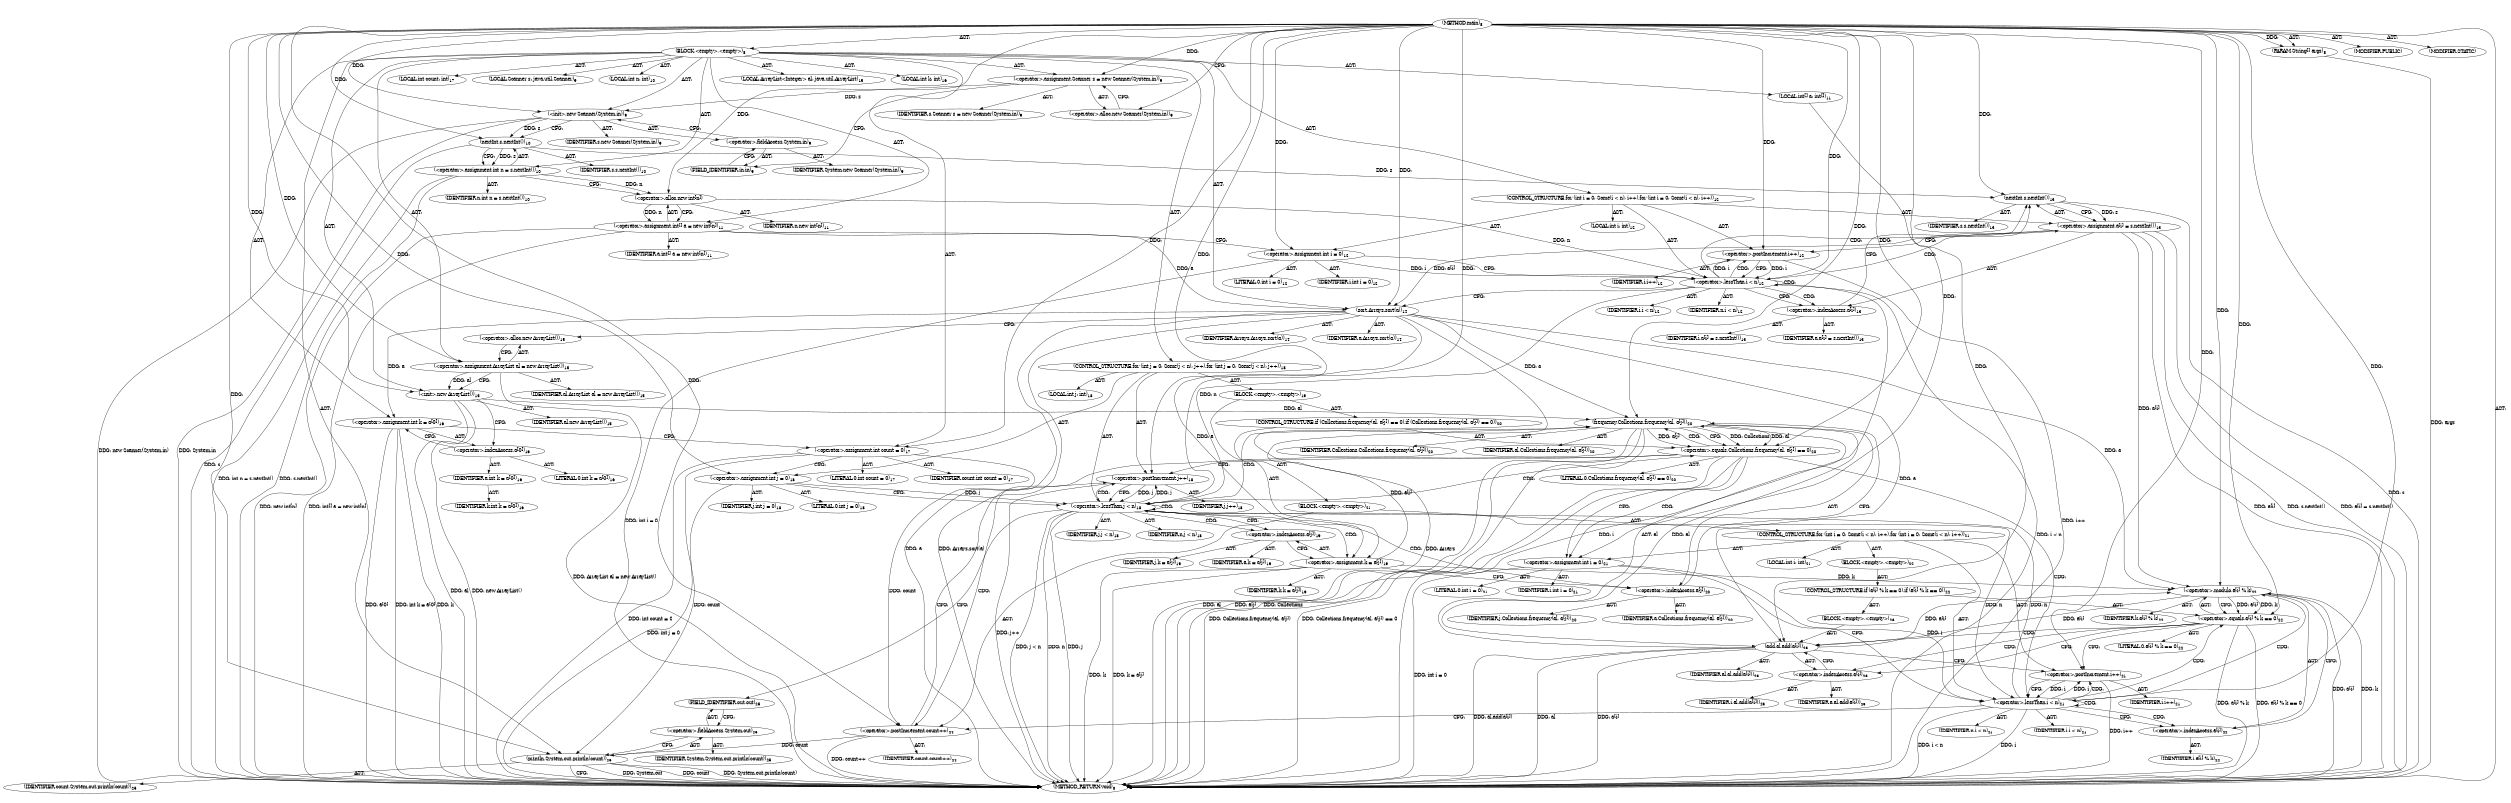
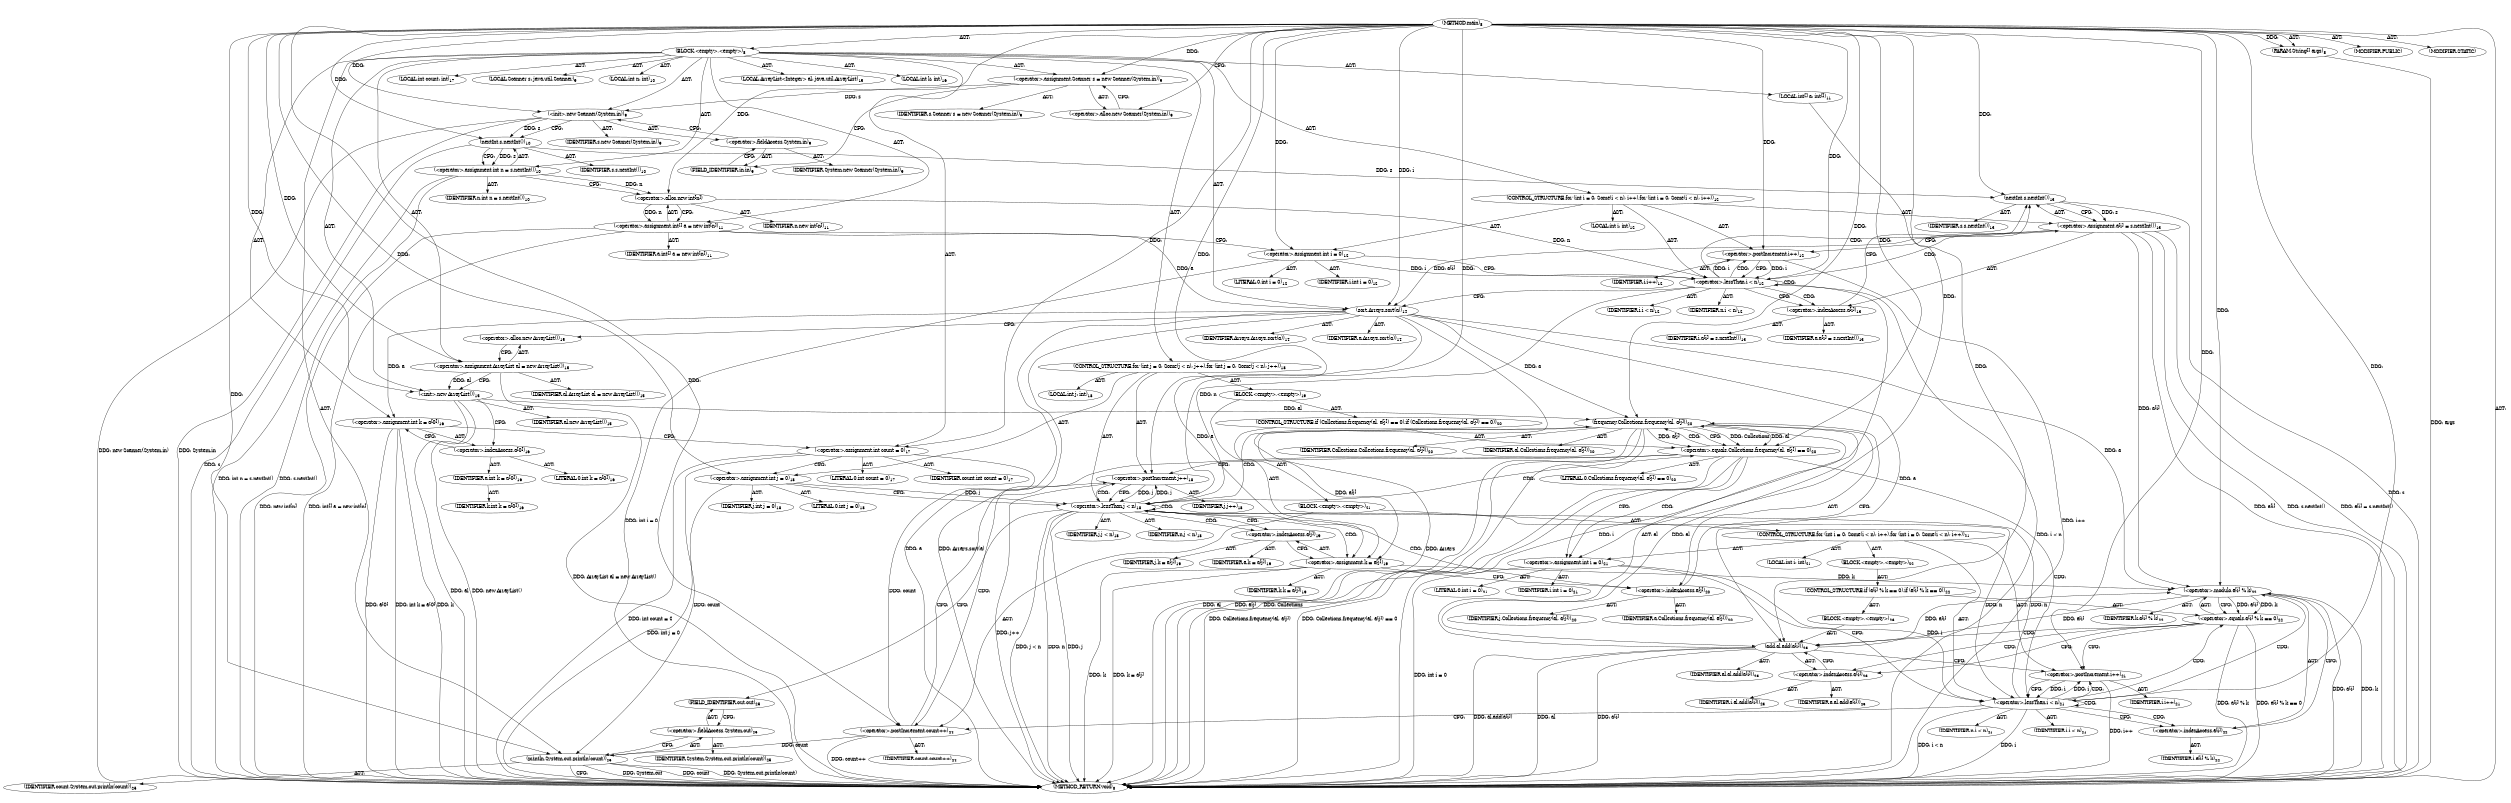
edge "(METHOD,main)" -> "(<operator>.equals,a[i] % k == 0)": removed, label "DDG:"
edge "(METHOD,main)" -> "(sort,Arrays.sort(a))": label "DDG: " -> "DDG: i"
edge "(<operator>.assignment,k = a[j])" -> "(frequency,Collections.frequency(al, a[j]))": reversed
node "(LITERAL,0,a[i] % k == 0)": removed
